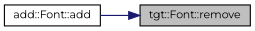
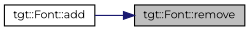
node "add::Font::add": label "add::Font::add" -> "tgt::Font::add"
